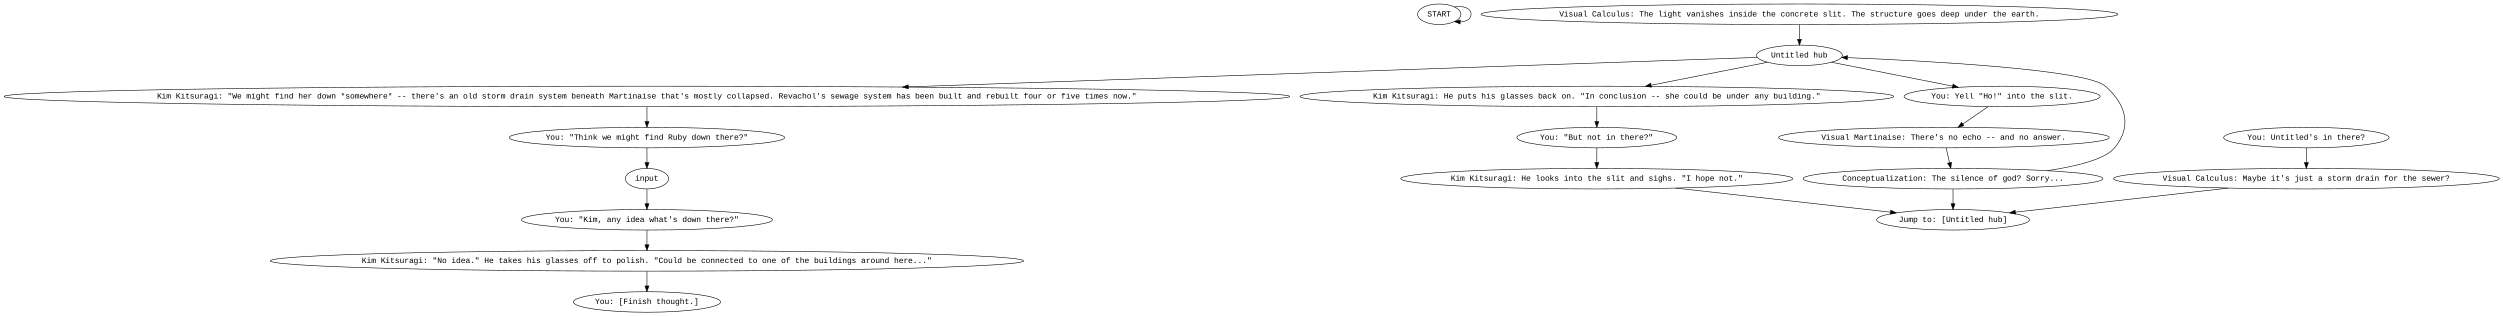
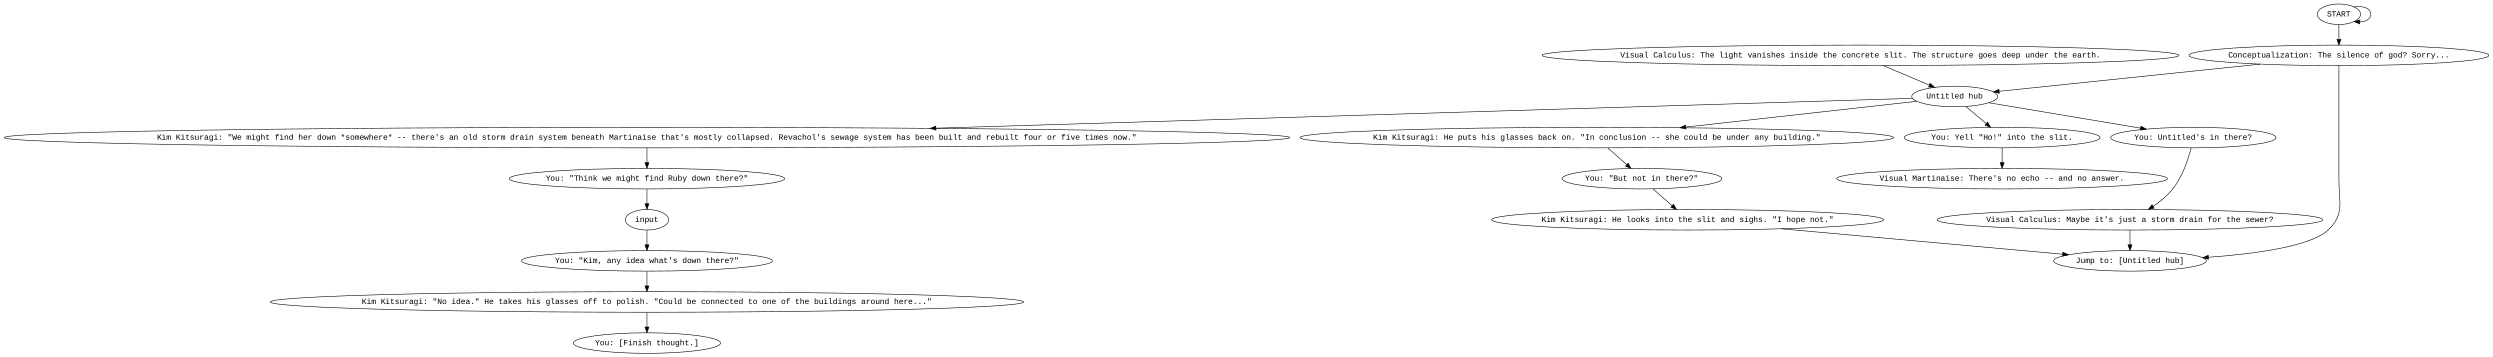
edge "Untitled hub" -> "You: Untitled's in there?": added
edge "Visual Martinaise: There's no echo -- and no answer." -> "Conceptualization: The silence of god? Sorry...": now "START" -> "Conceptualization: The silence of god? Sorry..."
